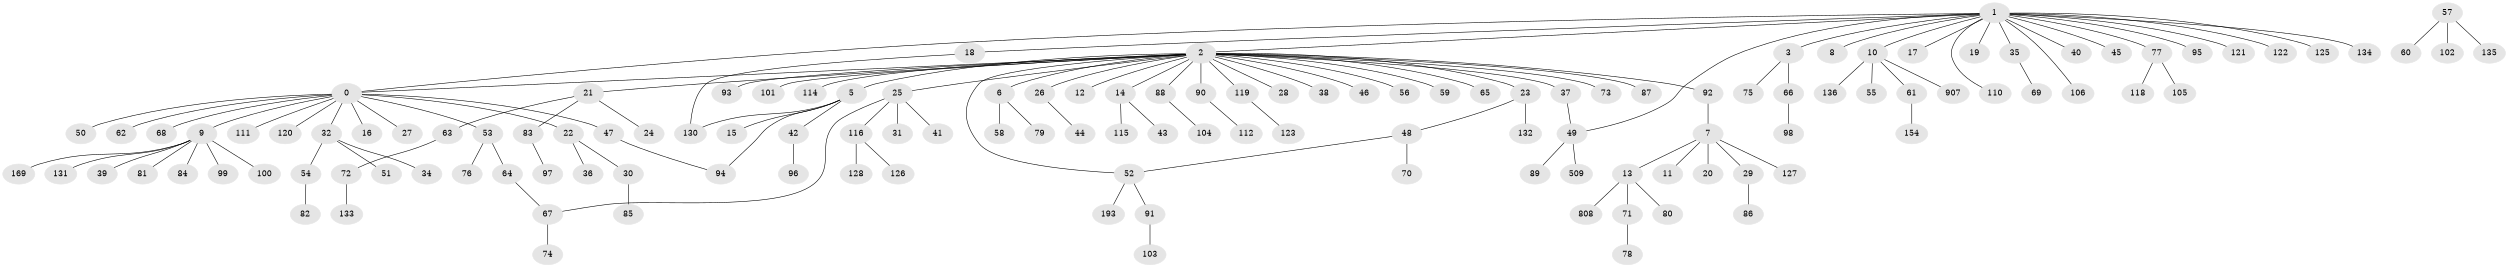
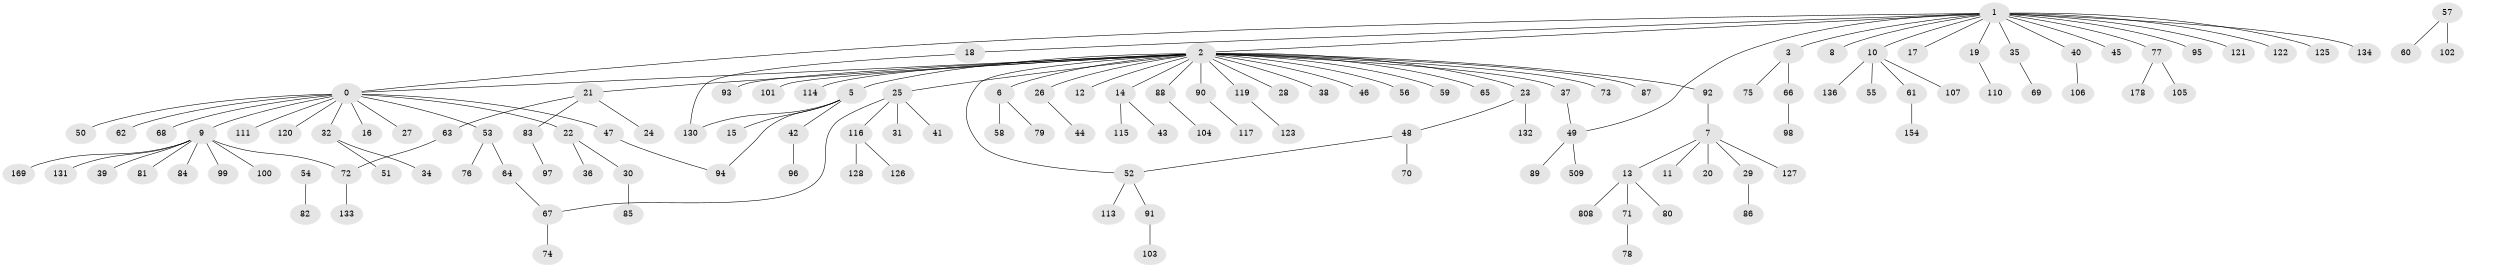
edge "1" -- "106": now "40" -- "106"
edge "1" -- "110": now "19" -- "110"
node "135": removed
node "907": label "907" -> "107"
node "118": label "118" -> "178"
node "112": label "112" -> "117"
edge "9" -- "72": added
edge "32" -- "54": removed
node "193": label "193" -> "113"
